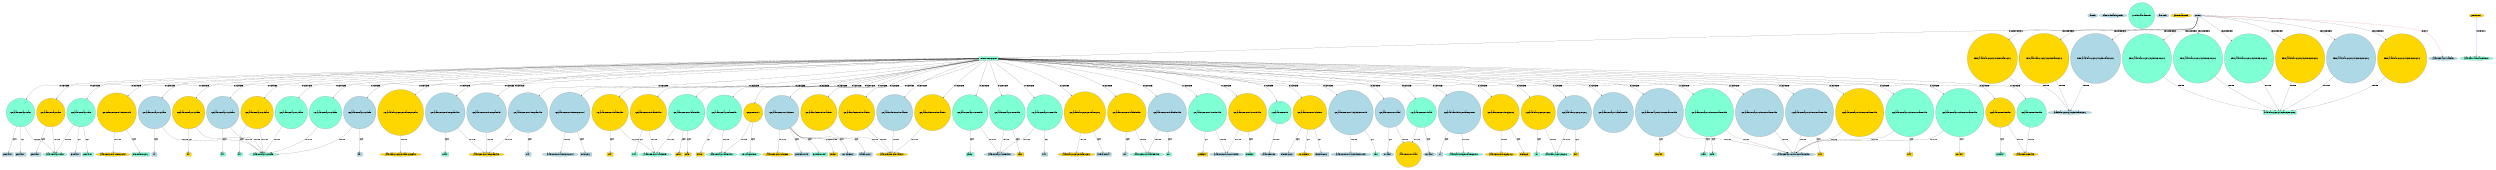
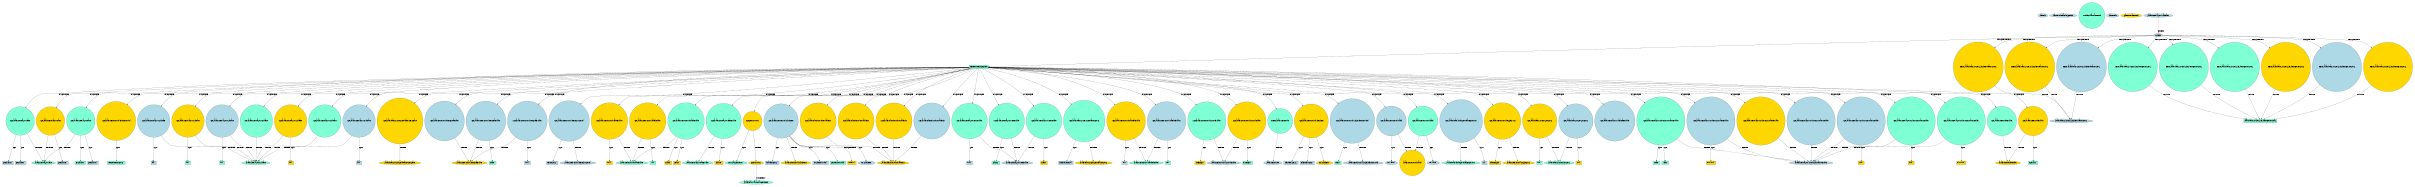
edge "CLIENT" -> "javafx.scene.layout.StackPane": reversed
node "VAR:create.scene.control.SelectionModel": label "VAR:create.scene.control.SelectionModel" -> "VAR:javafx.scene.control.SelectionModel"
node "VAR:javafx.beans.property.BooleanProperty": fillcolor gold -> aquamarine
node "VAR:javafx.scene.Node": label "VAR:javafx.scene.Node" -> "FIELD:javafx.scene.Node"
edge "VAR:ANONYMOUS" -> "javafx.scene.layout.PaneBuilder": now "VAR:ANONYMOUS" -> "ANONYMOUS"
node "javafx.scene.control.SelectionModel": removed
